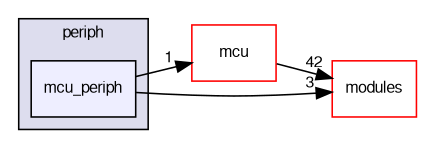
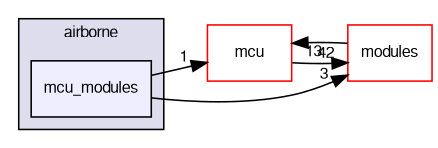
cluster "periph": label "periph" -> "airborne"
edge "modules" -> "mcu": added
node "mcu_periph": label "mcu_periph" -> "mcu_modules"
